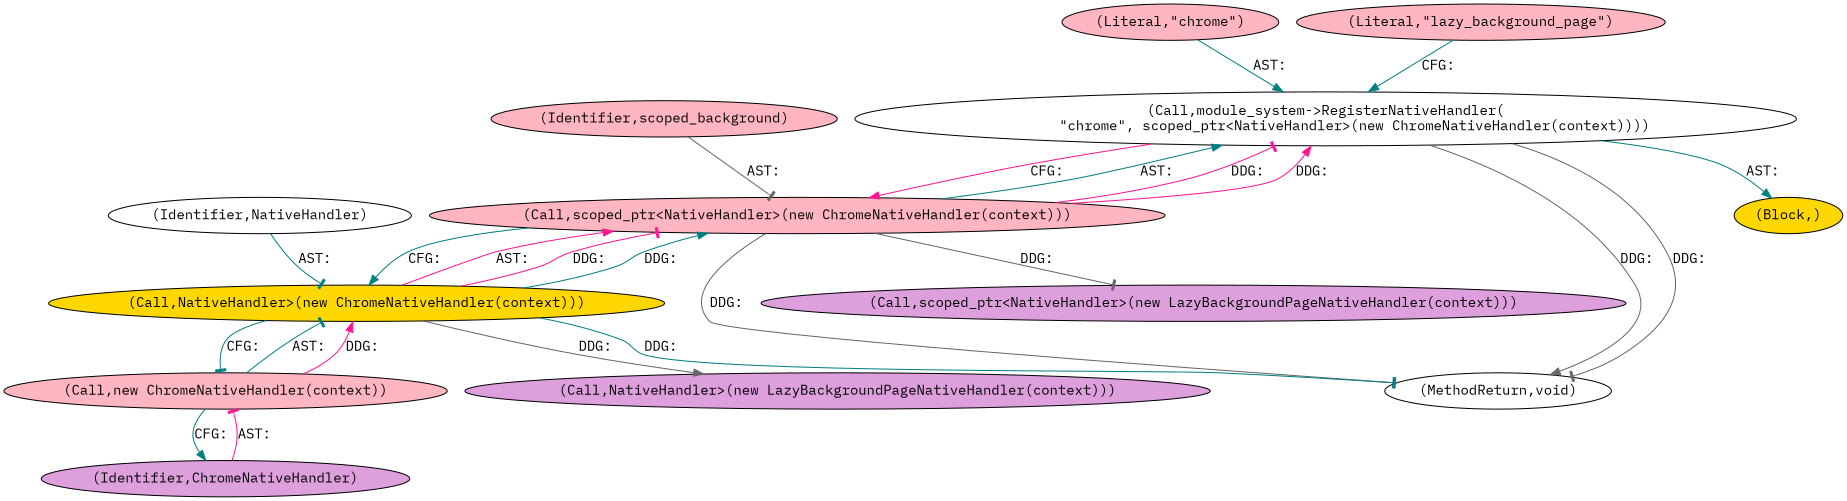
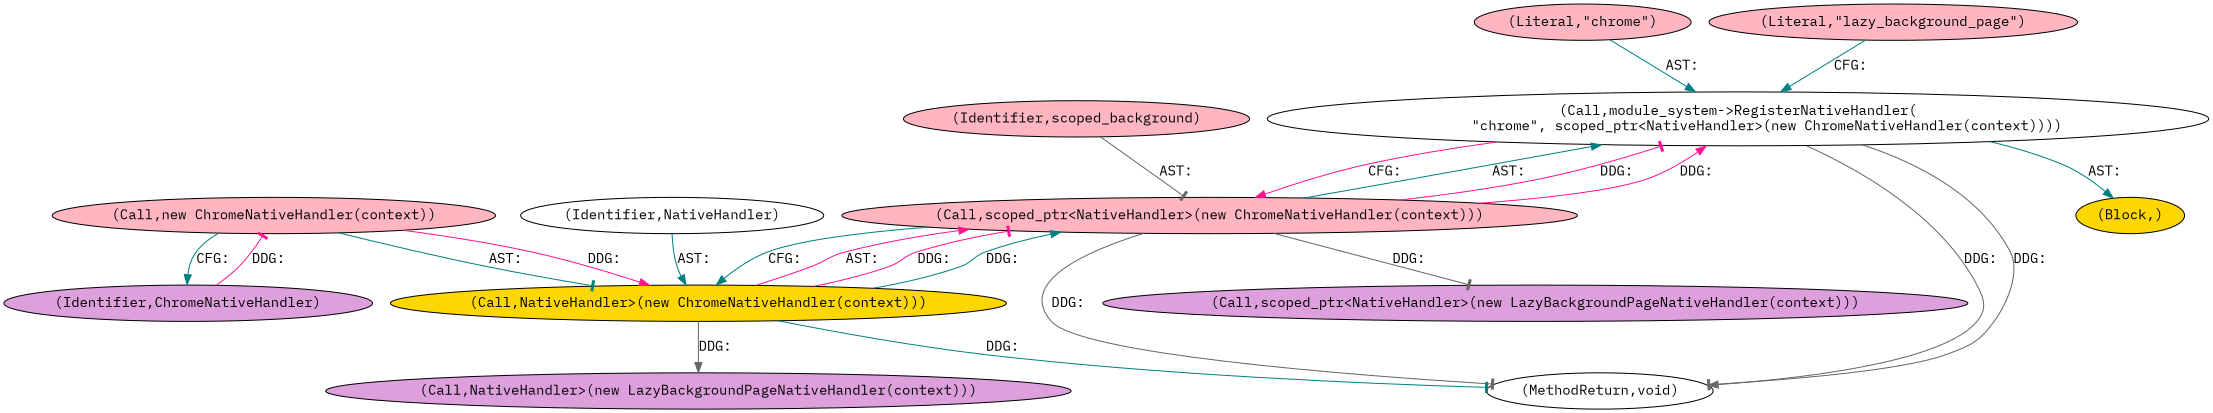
edge "(Identifier,NativeHandler)" -> "(Call,NativeHandler>(new ChromeNativeHandler(context)))": arrowhead tee -> normal
edge "(Call,NativeHandler>(new ChromeNativeHandler(context)))" -> "(Call,new ChromeNativeHandler(context))": removed, label "CFG:"
edge "(Identifier,ChromeNativeHandler)" -> "(Call,new ChromeNativeHandler(context))": label "AST: " -> "DDG: "
